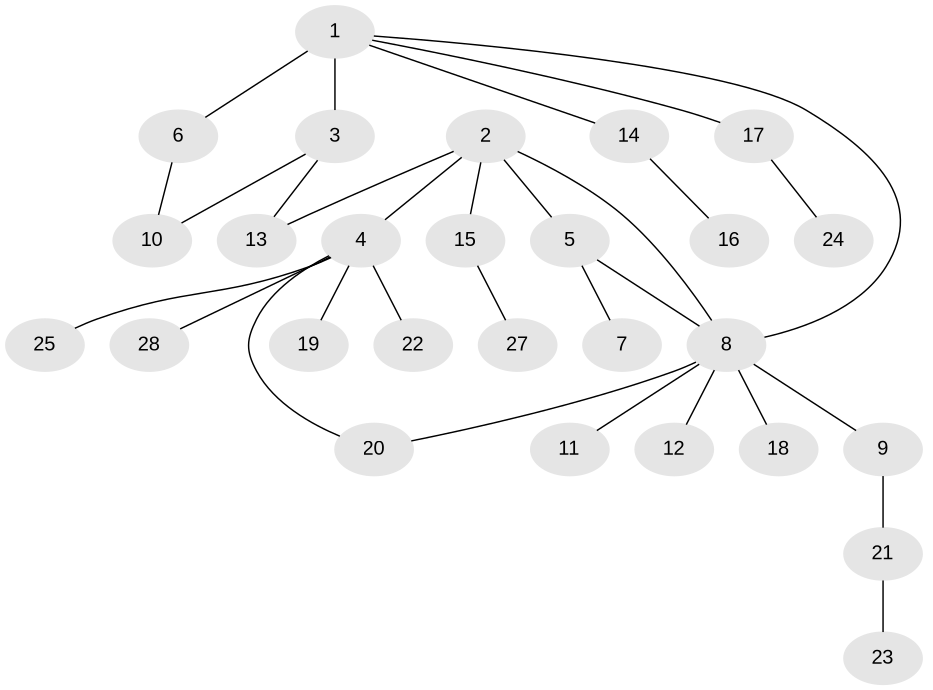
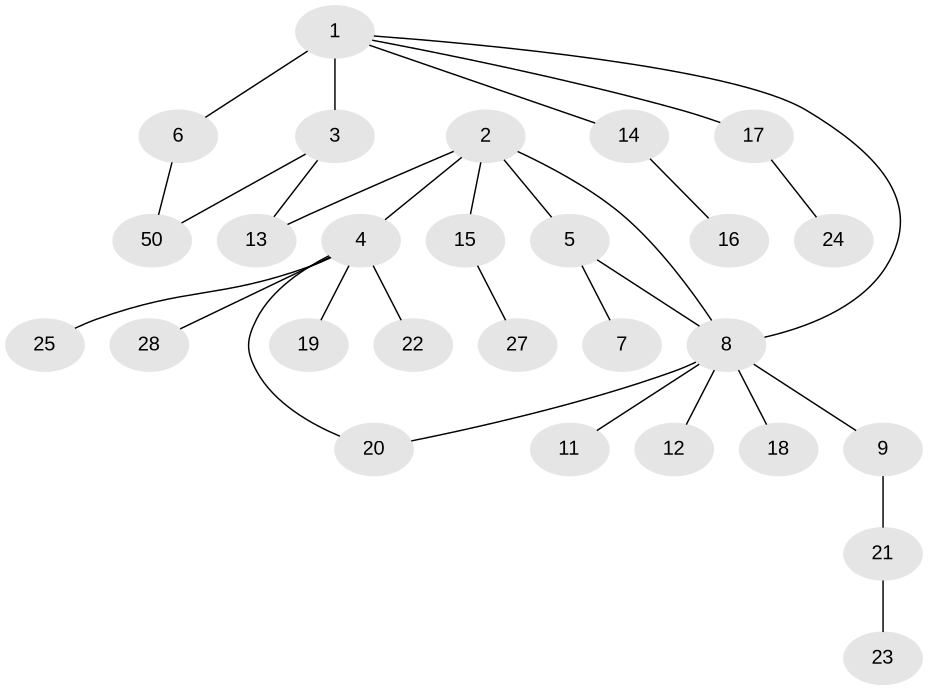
node "10": label "10" -> "50"
